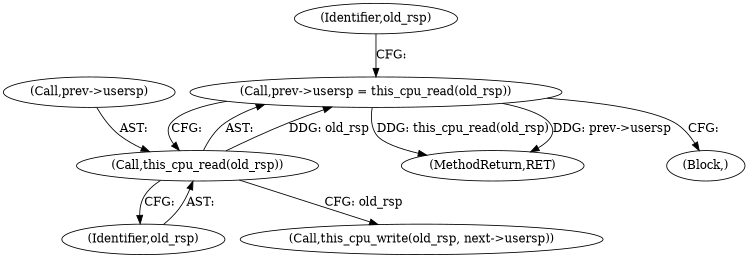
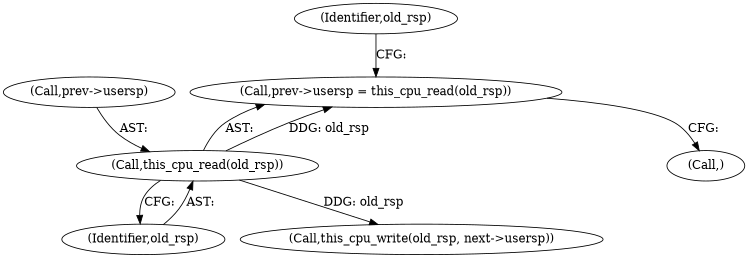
edge "(Call,prev->usersp = this_cpu_read(old_rsp))" -> "(Call,this_cpu_read(old_rsp))": removed, label "CFG:"
node "(MethodReturn,RET)": removed
node "(Block,)": label "(Block,)" -> "(Call,)"
edge "(Call,this_cpu_read(old_rsp))" -> "(Call,this_cpu_write(old_rsp, next->usersp))": label "CFG: old_rsp" -> "DDG: old_rsp"
